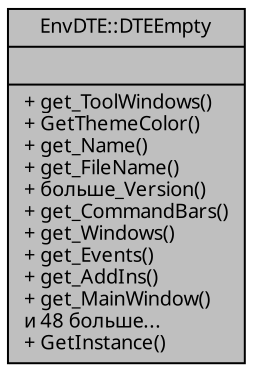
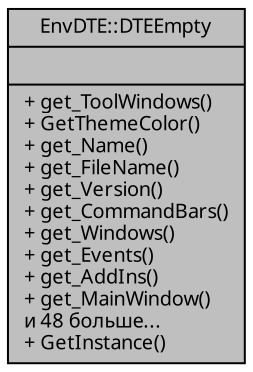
node "EnvDTE::DTEEmpty": text "+ больше_Version()" -> "+ get_Version()"
